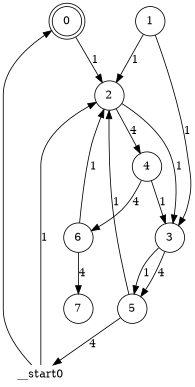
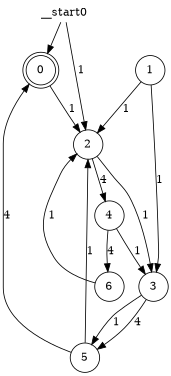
node "7": removed
edge "5" -> "__start0": now "5" -> "0"
